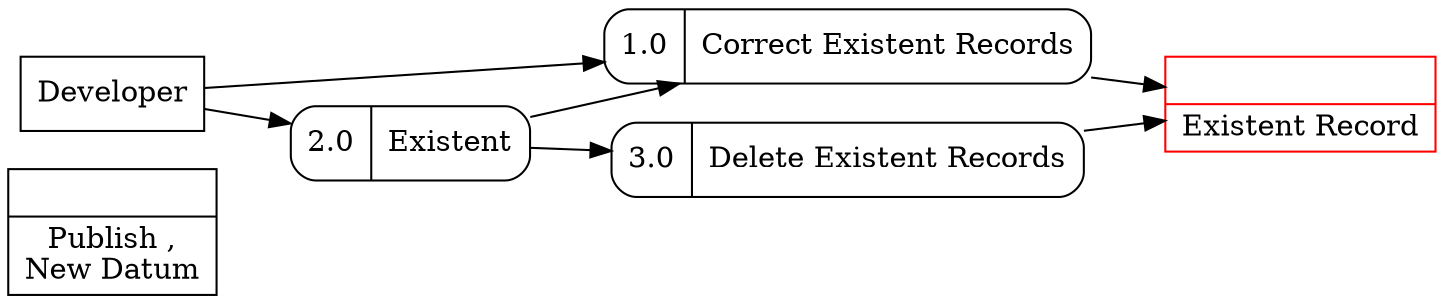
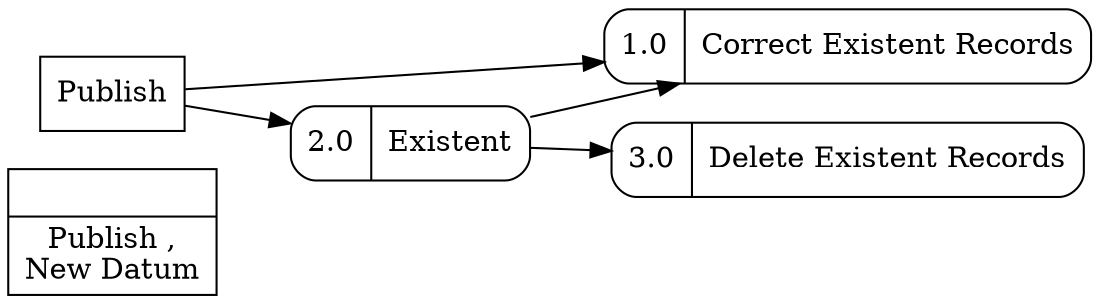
node "Developer": label "Developer" -> "Publish"
node "Existent Record": removed
